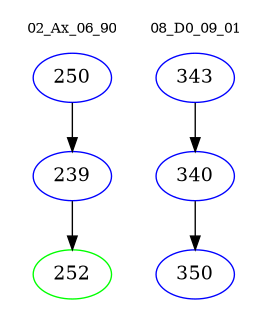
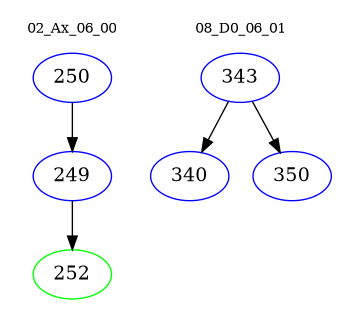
cluster "02_Ax_06_90": label "02_Ax_06_90" -> "02_Ax_06_00"
cluster "08_D0_09_01": label "08_D0_09_01" -> "08_D0_06_01"
node "239": label "239" -> "249"
edge "340" -> "350": now "343" -> "350"
